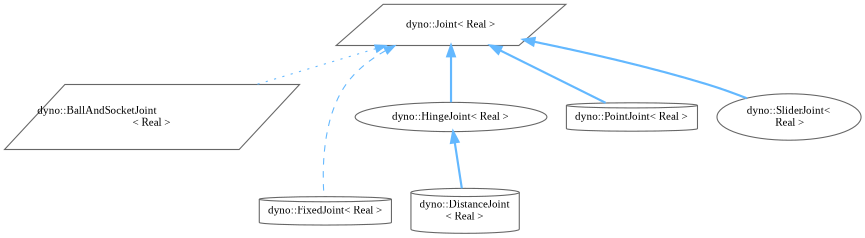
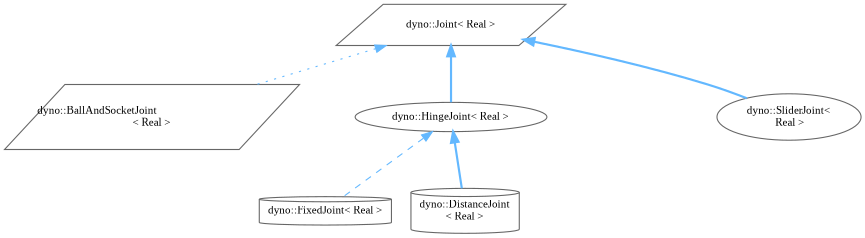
edge "dyno::FixedJoint< Real >" -> "dyno::Joint< Real >": now "dyno::FixedJoint< Real >" -> "dyno::HingeJoint< Real >"
node "dyno::PointJoint< Real >": removed
